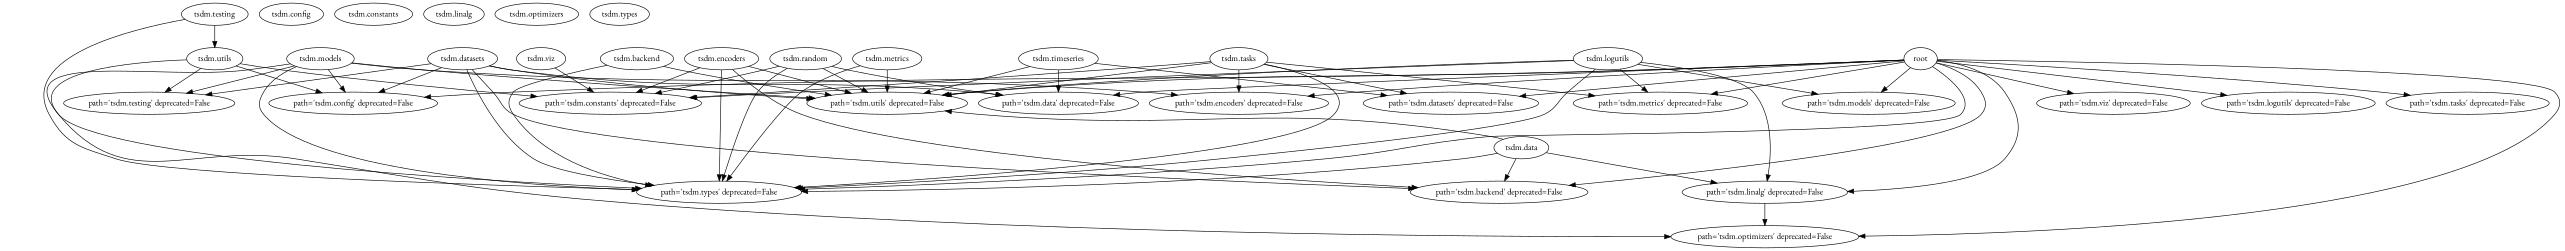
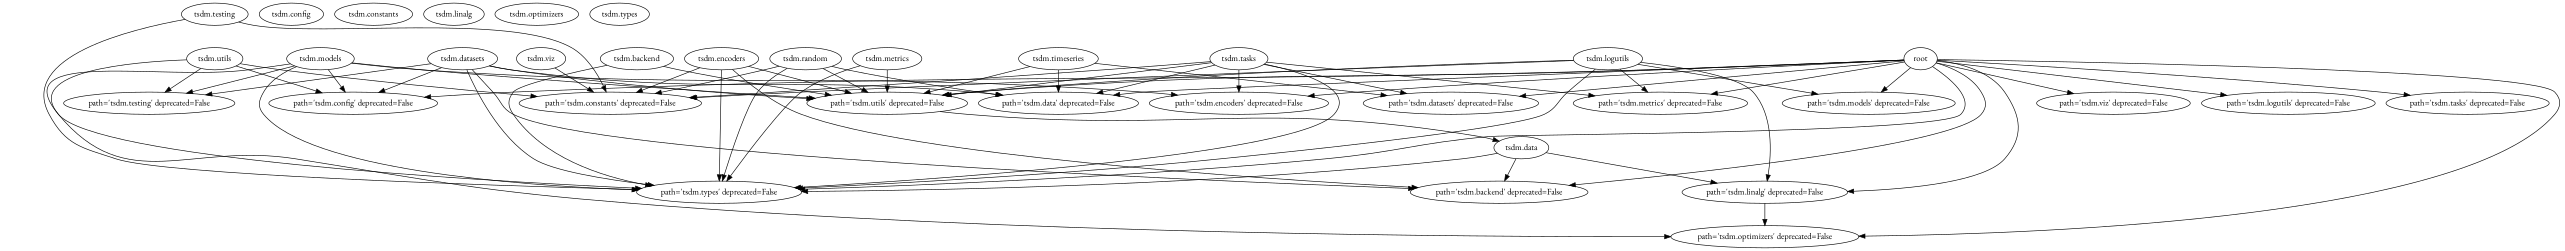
edge "tsdm.testing" -> "tsdm.utils": now "tsdm.testing" -> "path='tsdm.constants' deprecated=False"
edge "tsdm.tasks" -> "path='tsdm.data' deprecated=False": added
edge "tsdm.data" -> "path='tsdm.utils' deprecated=False": reversed
